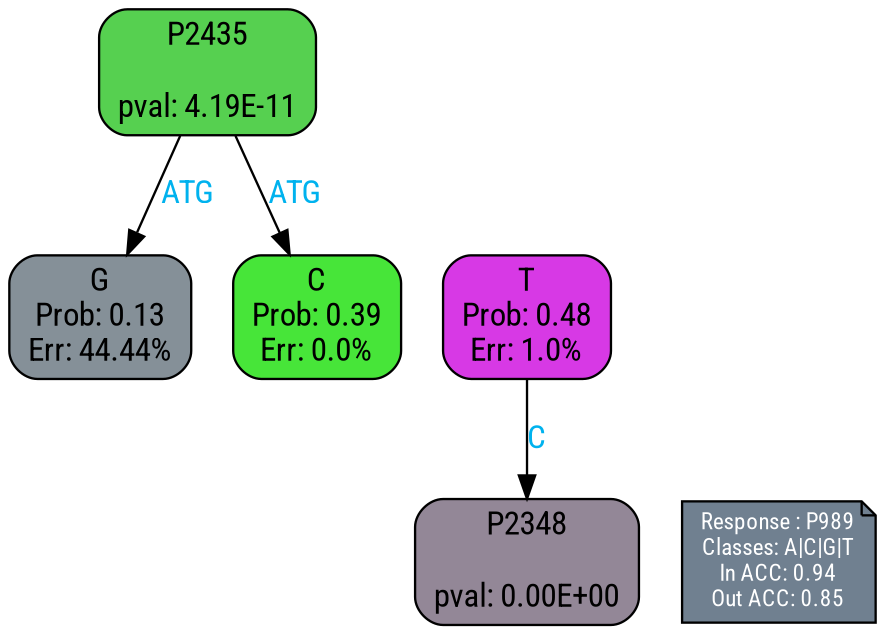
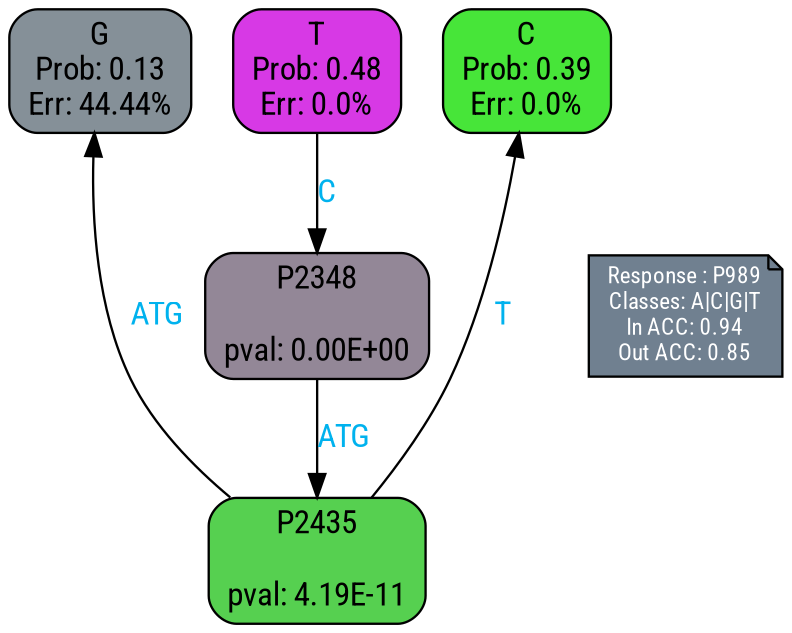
edge "P2435 pval: 4.19E-11" -> "C Prob: 0.39 Err: 0.0%": label "ATG" -> "T"
node "T Prob: 0.48 Err: 1.0%": label "T Prob: 0.48 Err: 1.0%" -> "T Prob: 0.48 Err: 0.0%"
edge "P2348 pval: 0.00E+00" -> "P2435 pval: 4.19E-11": added, label "ATG"
